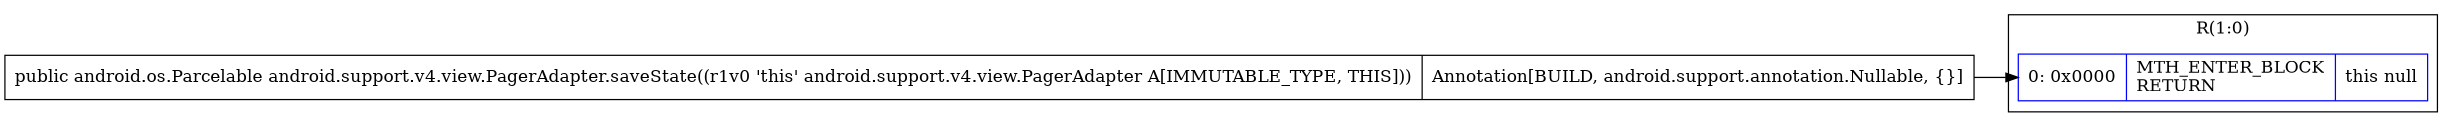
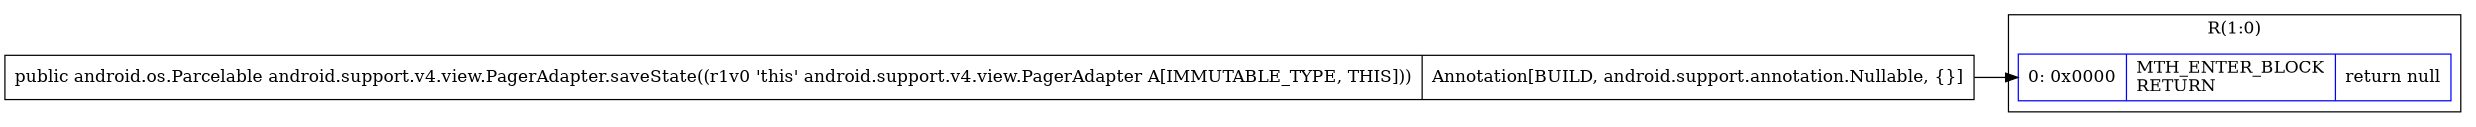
node "0: 0x0000": text "this null" -> "return null"
